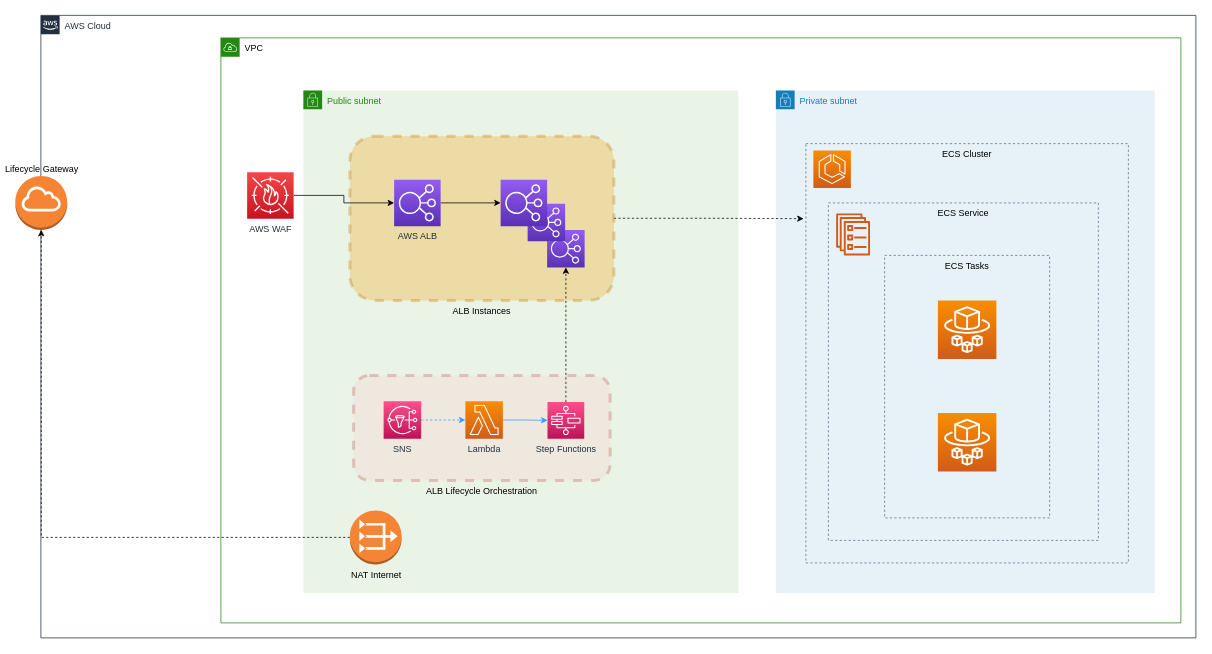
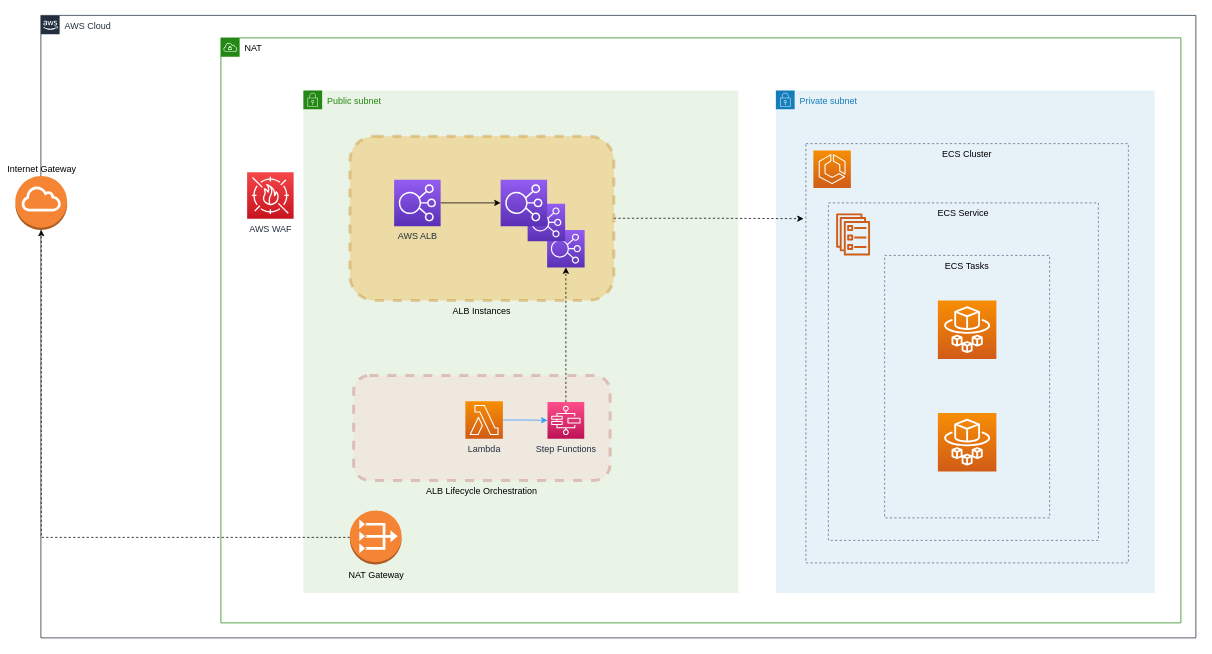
node "VPC": label "VPC" -> "NAT"
node "Lifecycle Gateway": label "Lifecycle Gateway" -> "Internet Gateway"
edge "AWS WAF" -> "AWS ALB": removed
node "SNS": removed
edge "SNS" -> "Lambda": removed
node "NAT Internet": label "NAT Internet" -> "NAT Gateway"
